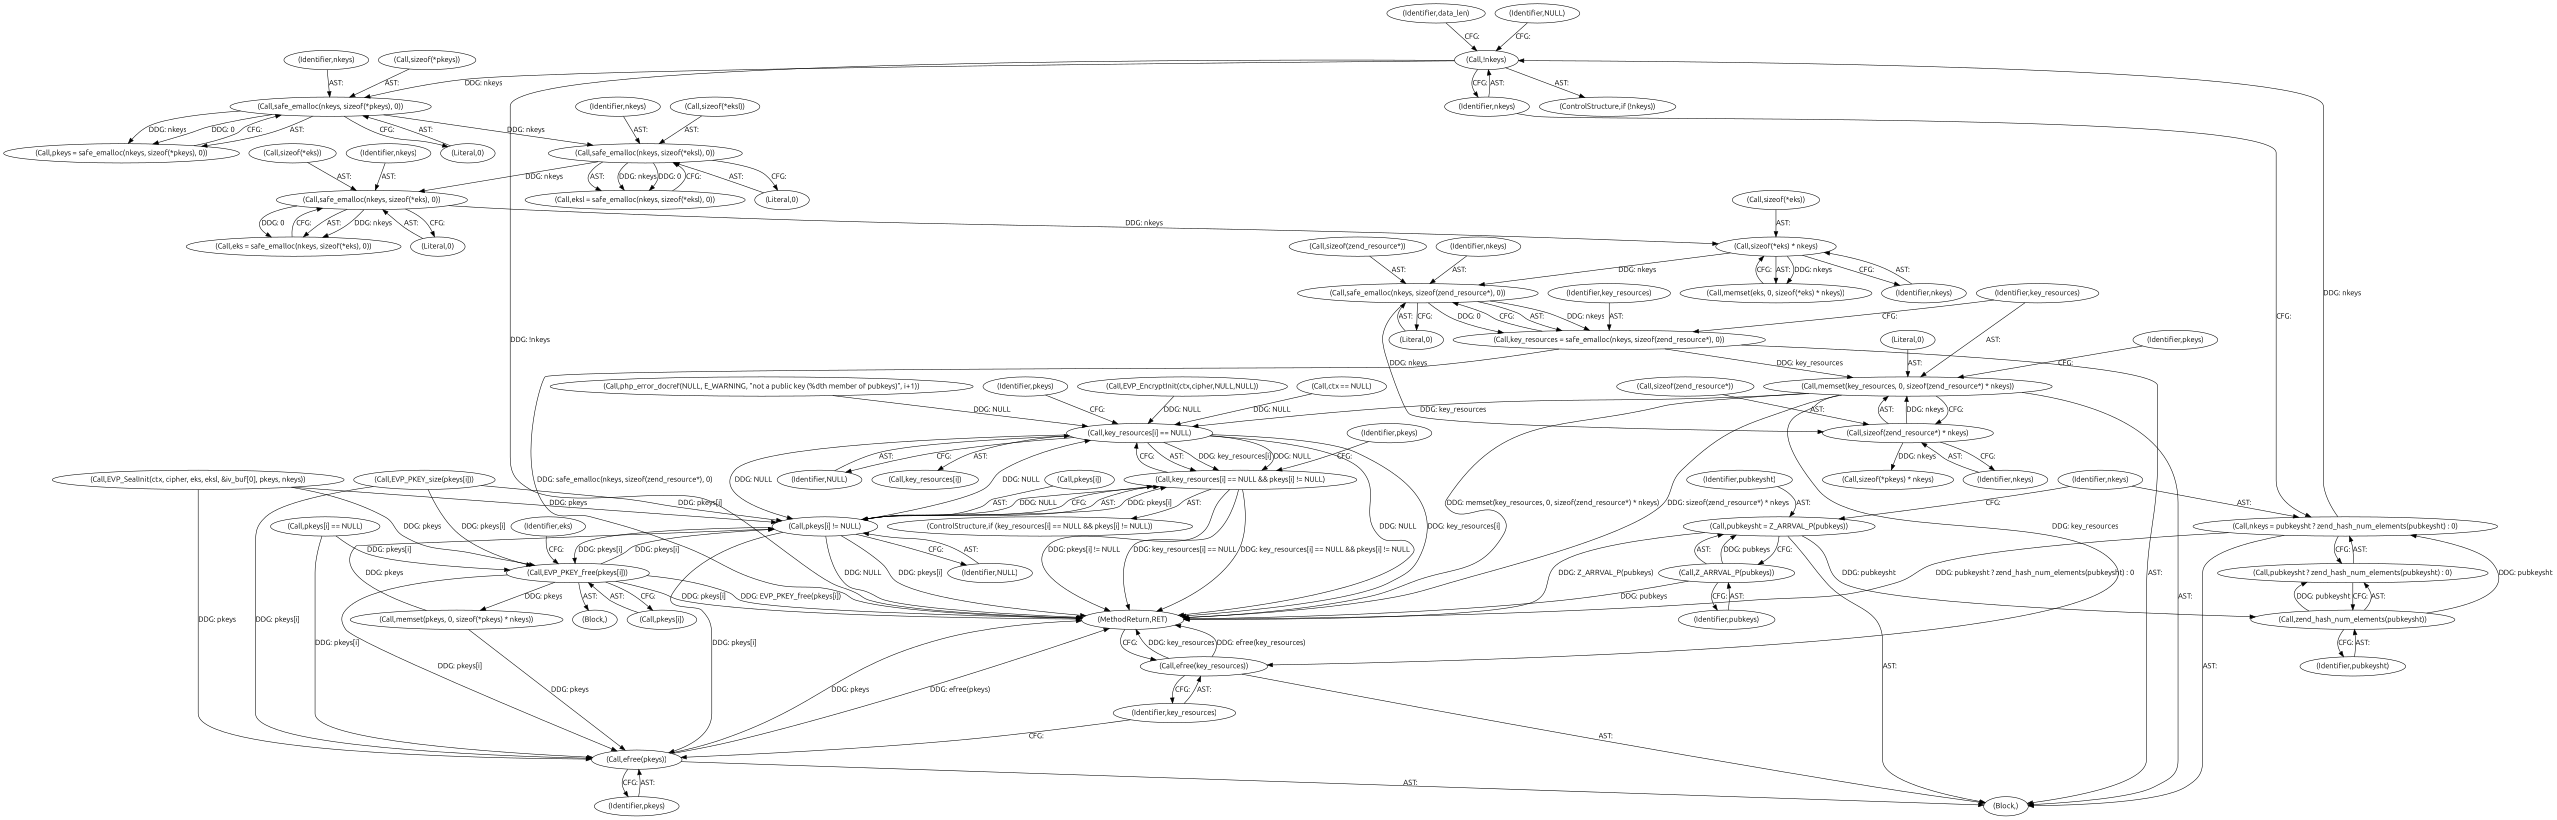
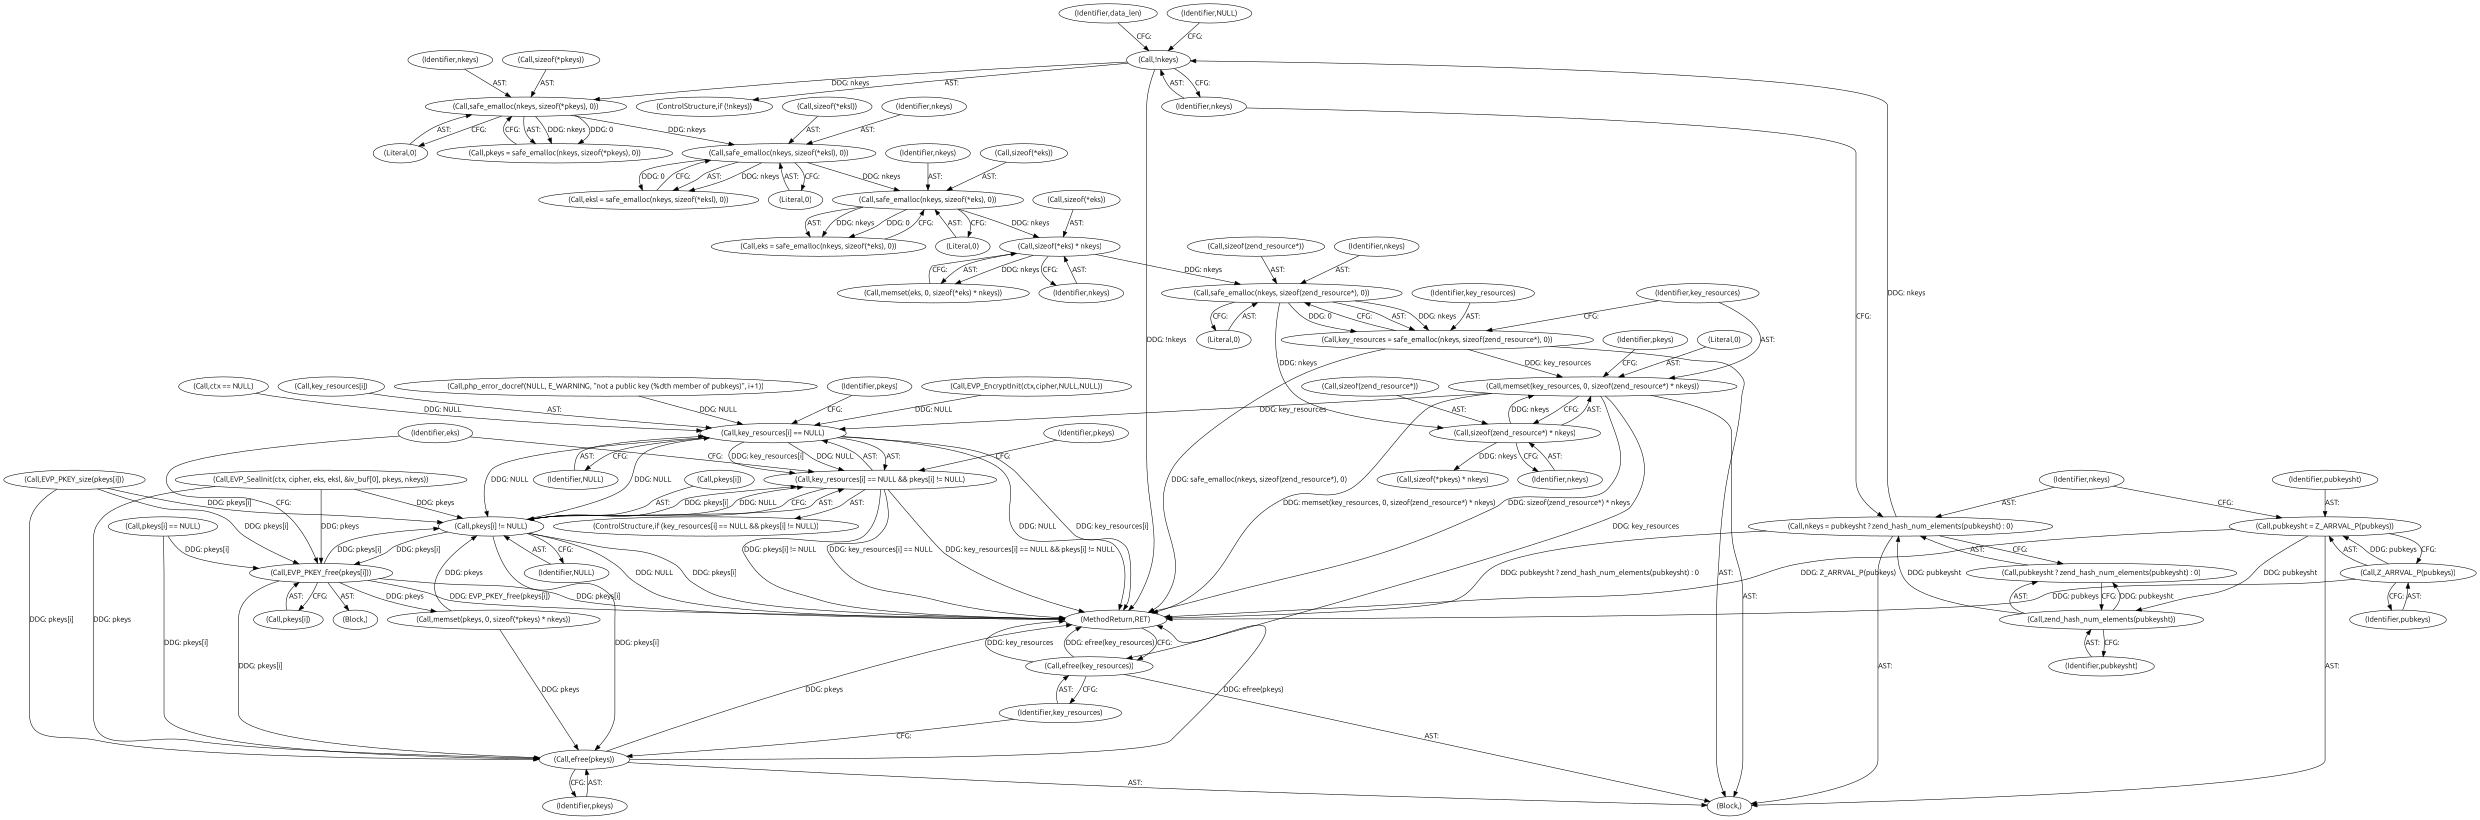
edge "(Call,key_resources[i] == NULL)" -> "(Call,key_resources[i])": reversed
edge "(Identifier,eks)" -> "(Call,key_resources[i] == NULL && pkeys[i] != NULL)": added, label "CFG:"
edge "(Call,key_resources[i] == NULL && pkeys[i] != NULL)" -> "(Call,key_resources[i] == NULL)": label "CFG: " -> "AST: "
